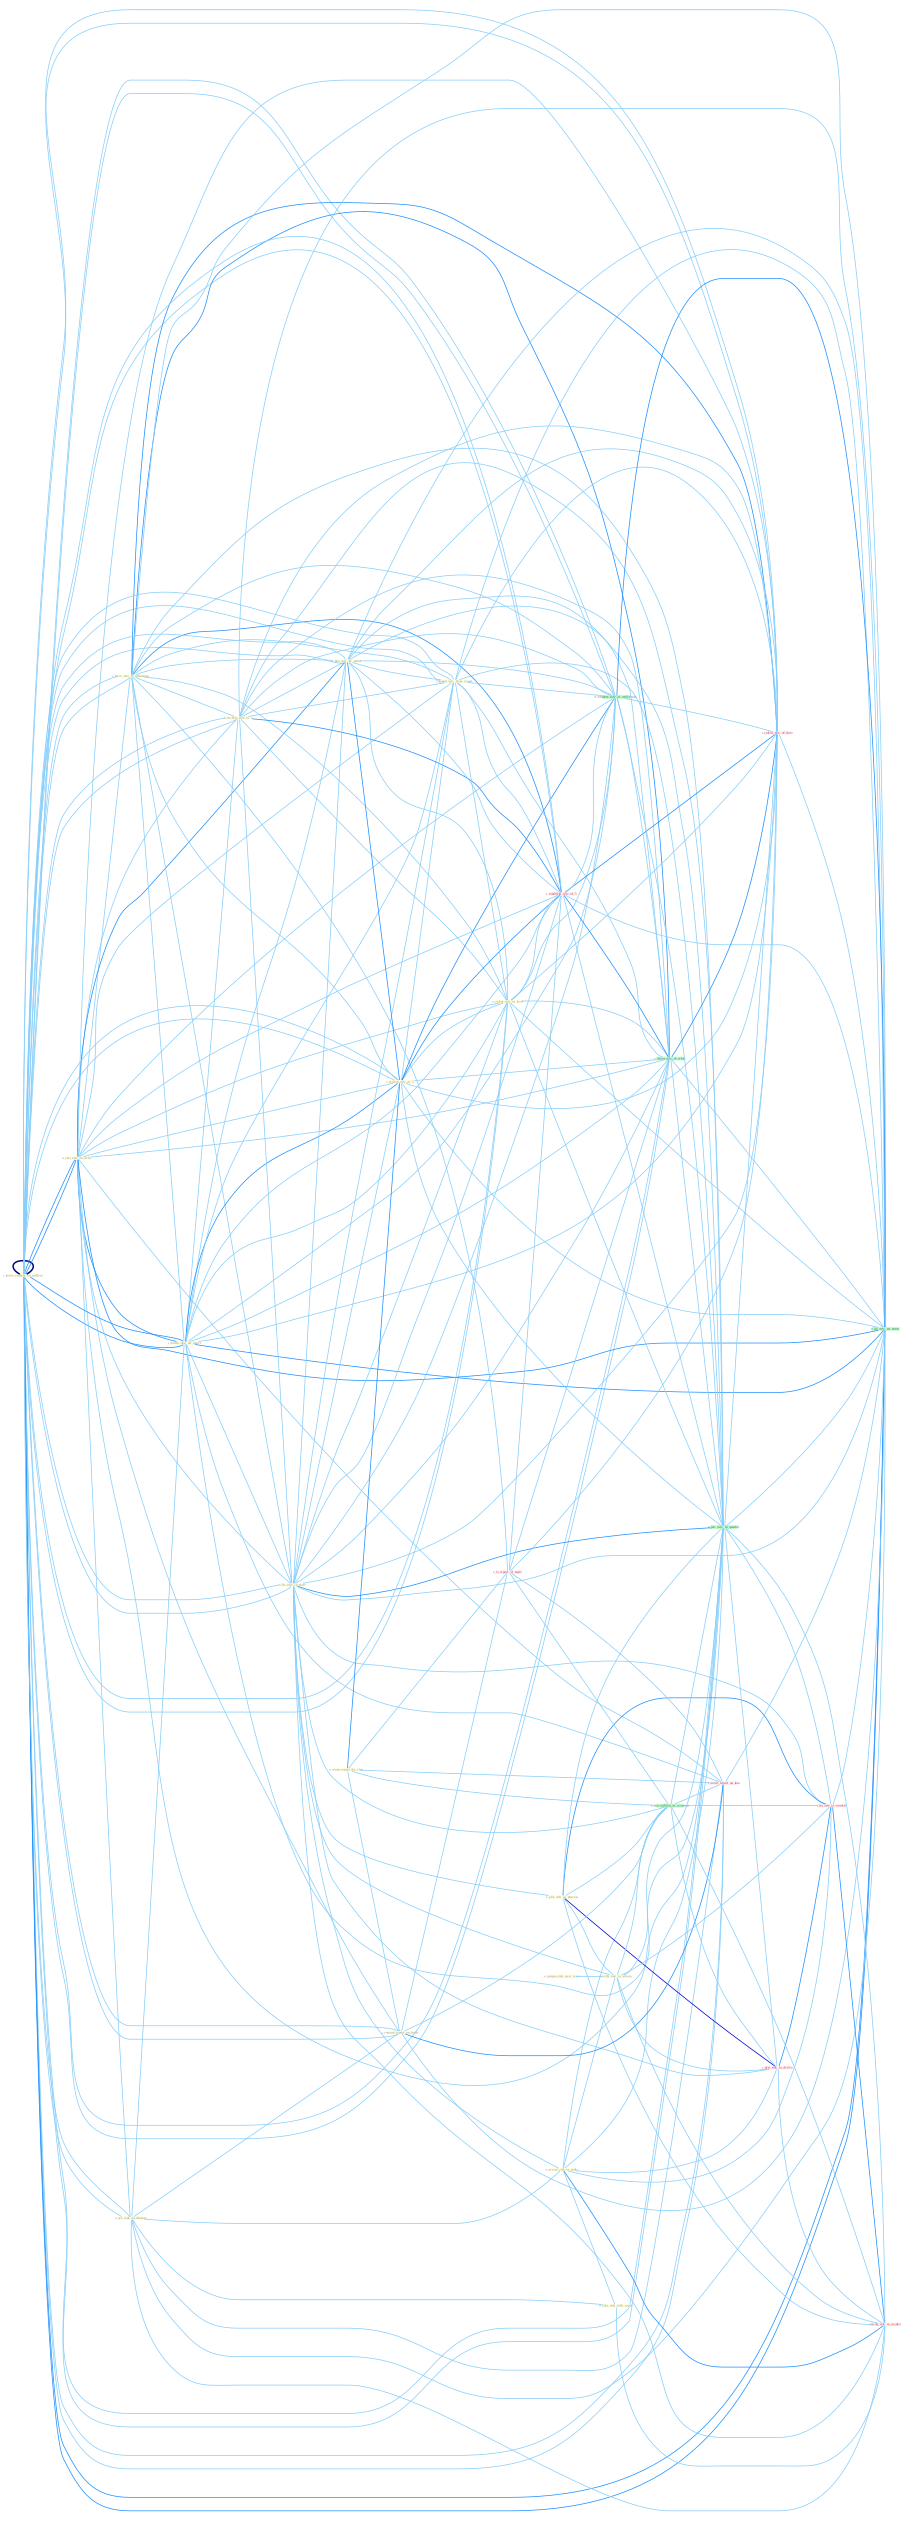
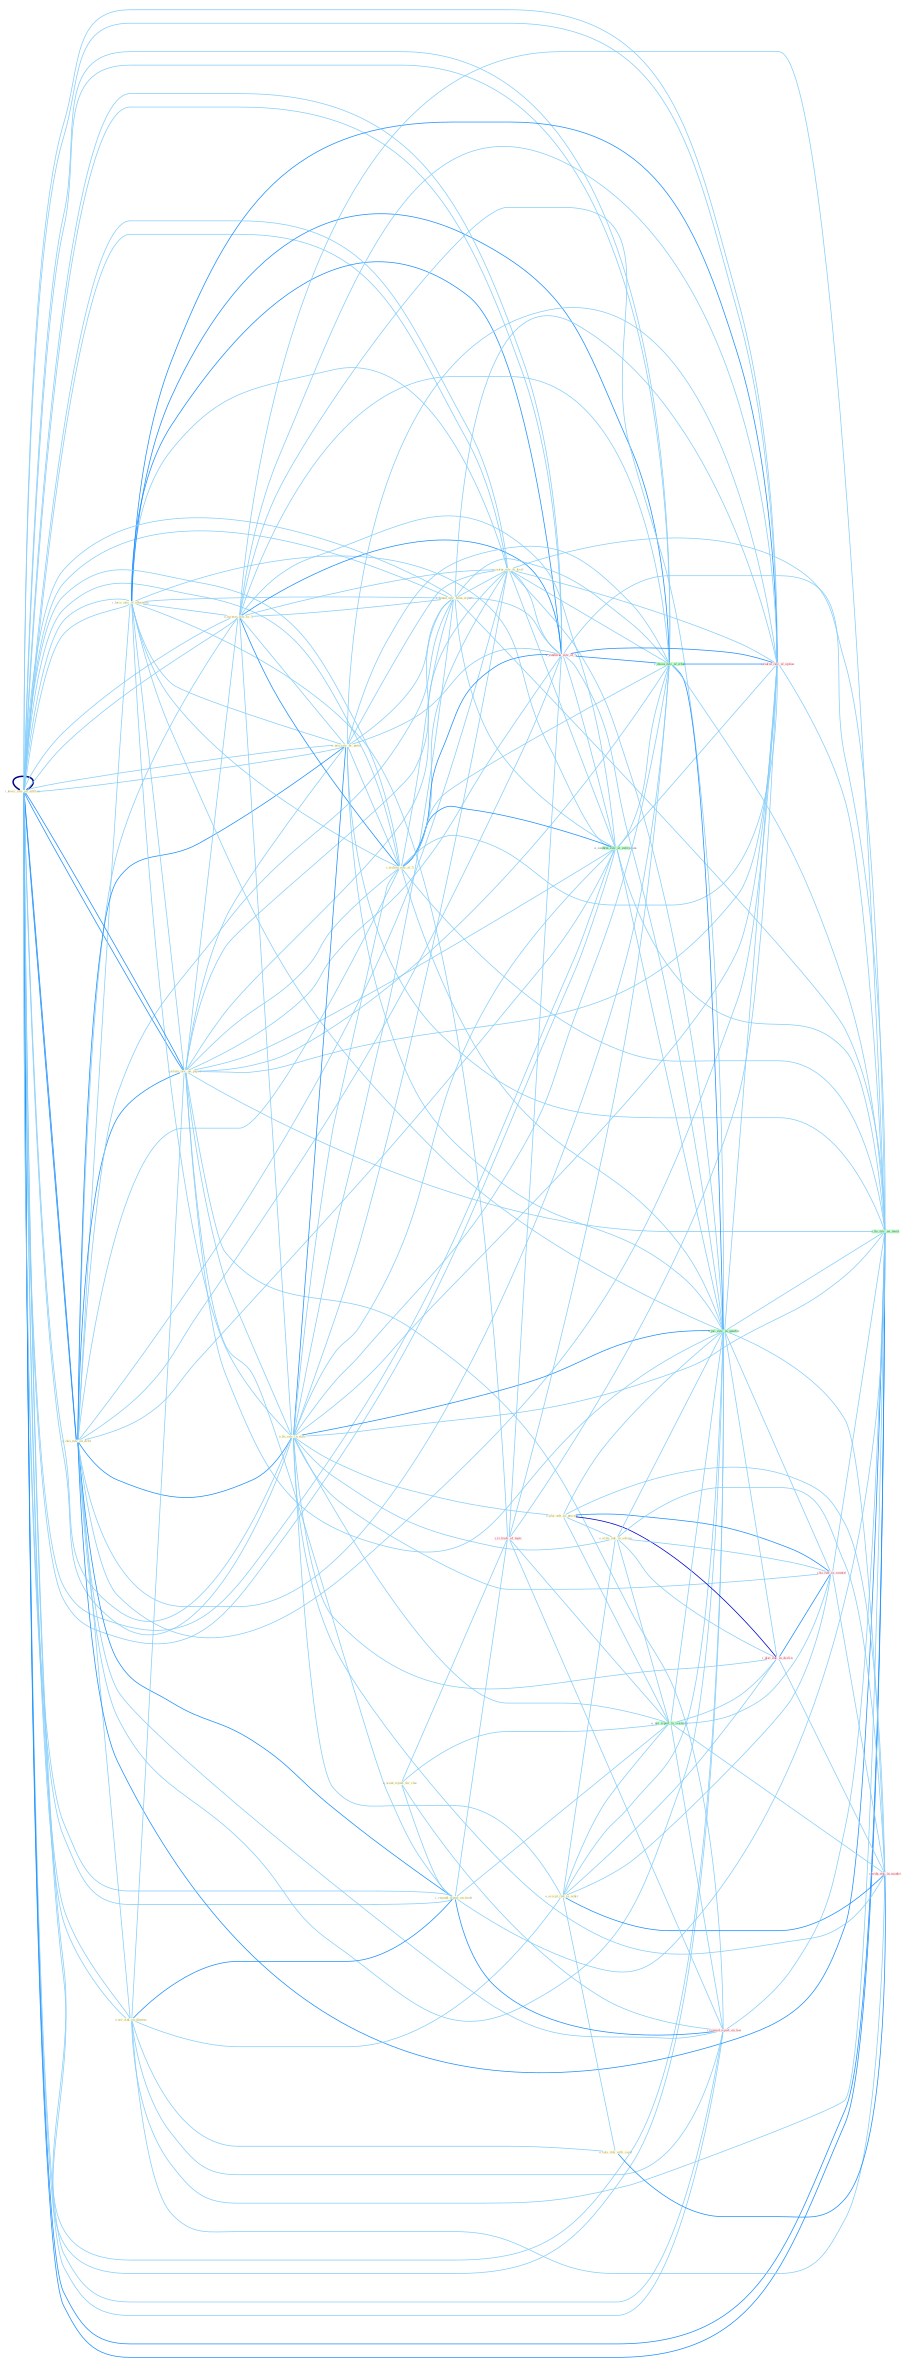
edge "1_have_rate_of_othernum" -- "0_ha_rate_on_morn": removed
edge "0_confirm_rate_at_entitynam" -- "0_ha_rate_on_morn": color #1e90ff -> #87cefa
edge "0_rais_rate_by_point" -- "0_confirm_rate_at_entitynam": removed
node "1_calcul_rate_of_have": label "1_calcul_rate_of_have" -> "1_calcul_rate_of_option"
edge "0_rais_rate_by_point" -- "0_reckon_rate_at_%": color #1e90ff -> #87cefa
edge "1_found_rate_from_report" -- "0_pai_rate_in_quarter": removed
edge "0_rais_rate_by_point" -- "0_fix_rate_in_state": color #87cefa -> #1e90ff
edge "0_reckon_rate_at_%" -- "1_retain_rate_on_paper": color #1e90ff -> #87cefa
edge "1_establish_rate_of_%" -- "0_fix_rate_in_state": removed
node "1_lower_confirm_on_million": label "1_lower_confirm_on_million" -> "1_lower_rate_on_million"
edge "0_choos_rate_of_rebat" -- "0_pai_rate_in_quarter": color #87cefa -> #1e90ff
edge "0_ha_rate_on_morn" -- "1_retain_rate_on_paper": color #1e90ff -> #87cefa
edge "0_rais_rate_on_debt" -- "0_fix_rate_in_state": color #87cefa -> #1e90ff
edge "0_reckon_rate_at_%" -- "0_scour_report_for_clue": now "0_reckon_rate_at_%" -- "0_increas_rate_to_%"
edge "1_retain_rate_on_paper" -- "1_expand_report_on_trade": added
node "1_is_report_of_topic": label "1_is_report_of_topic" -> "1_is_trade_of_topic"
edge "0_rais_rate_on_debt" -- "1_expand_report_on_trade": color #87cefa -> #1e90ff
node "1_await_report_on_loss": label "1_await_report_on_loss" -> "1_expand_report_on_loss"
node "0_ran_million_in_yearnum": label "0_ran_million_in_yearnum" -> "0_ran_report_in_yearnum"
node "0_propos_rule_next_year": removed
edge "1_ha_role_in_countri" -- "1_hedg_risk_in_market": color #1e90ff -> #87cefa
edge "1_expand_report_on_trade" -- "0_see_risk_on_dimens": color #87cefa -> #1e90ff
edge "0_take_risk_with_capit" -- "1_hedg_risk_in_market": color #87cefa -> #1e90ff
